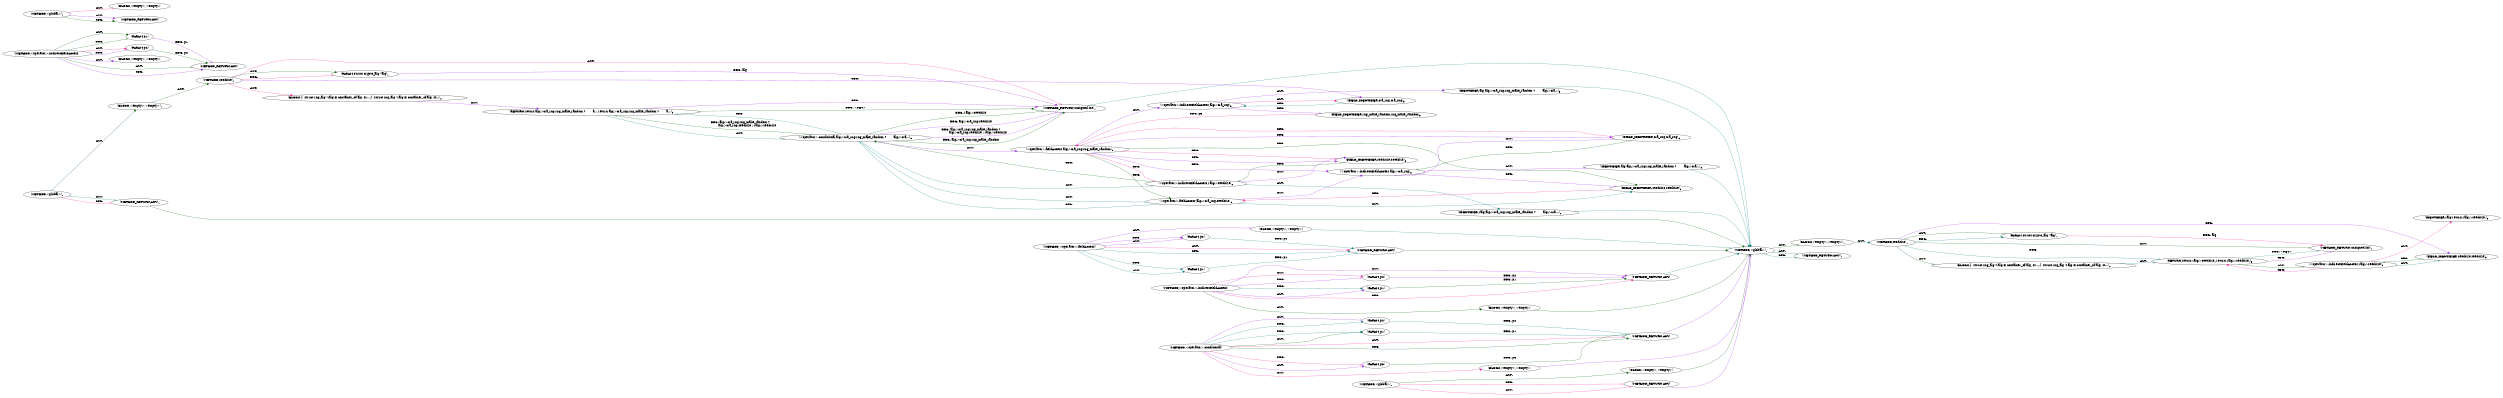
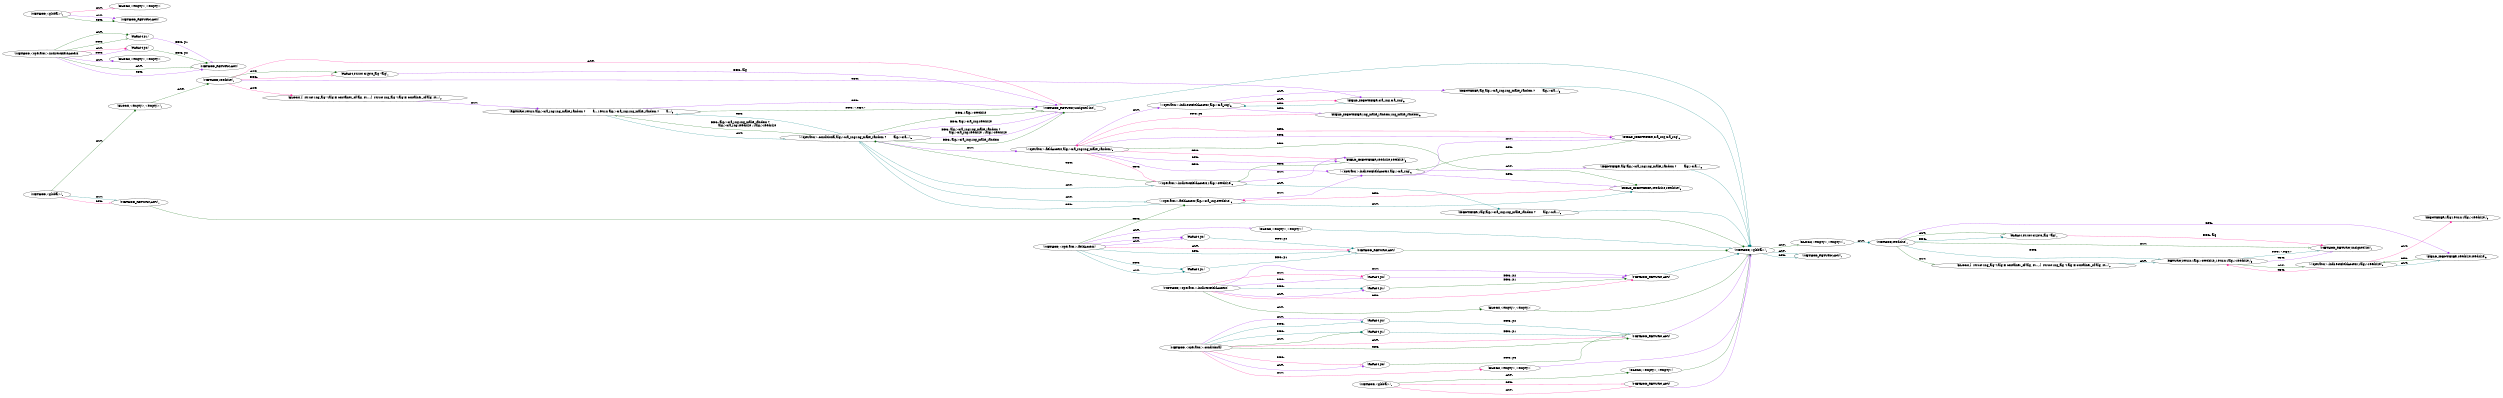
edge "(<operator>.fieldAccess,alg->cra_rng.rng_make_random)" -> "(<operator>.fieldAccess,alg->cra_rng.seedsize)": now "(METHOD,<operator>.fieldAccess)" -> "(<operator>.fieldAccess,alg->cra_rng.seedsize)"
